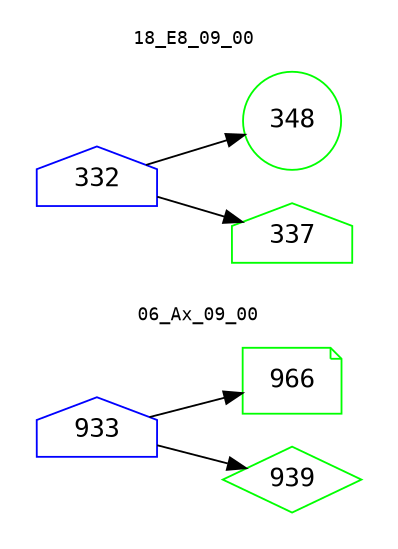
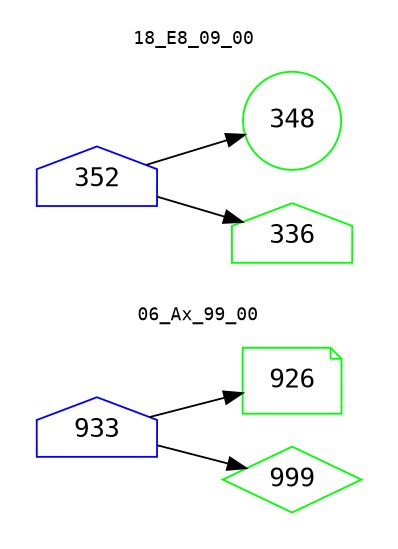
node "332": label "332" -> "352"
node "337": label "337" -> "336"
cluster "06_Ax_09_00": label "06_Ax_09_00" -> "06_Ax_99_00"
node "966": label "966" -> "926"
node "939": label "939" -> "999"
